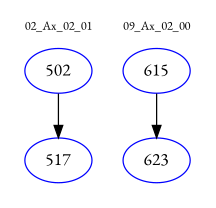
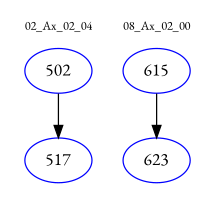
cluster "02_Ax_02_01": label "02_Ax_02_01" -> "02_Ax_02_04"
cluster "09_Ax_02_00": label "09_Ax_02_00" -> "08_Ax_02_00"
